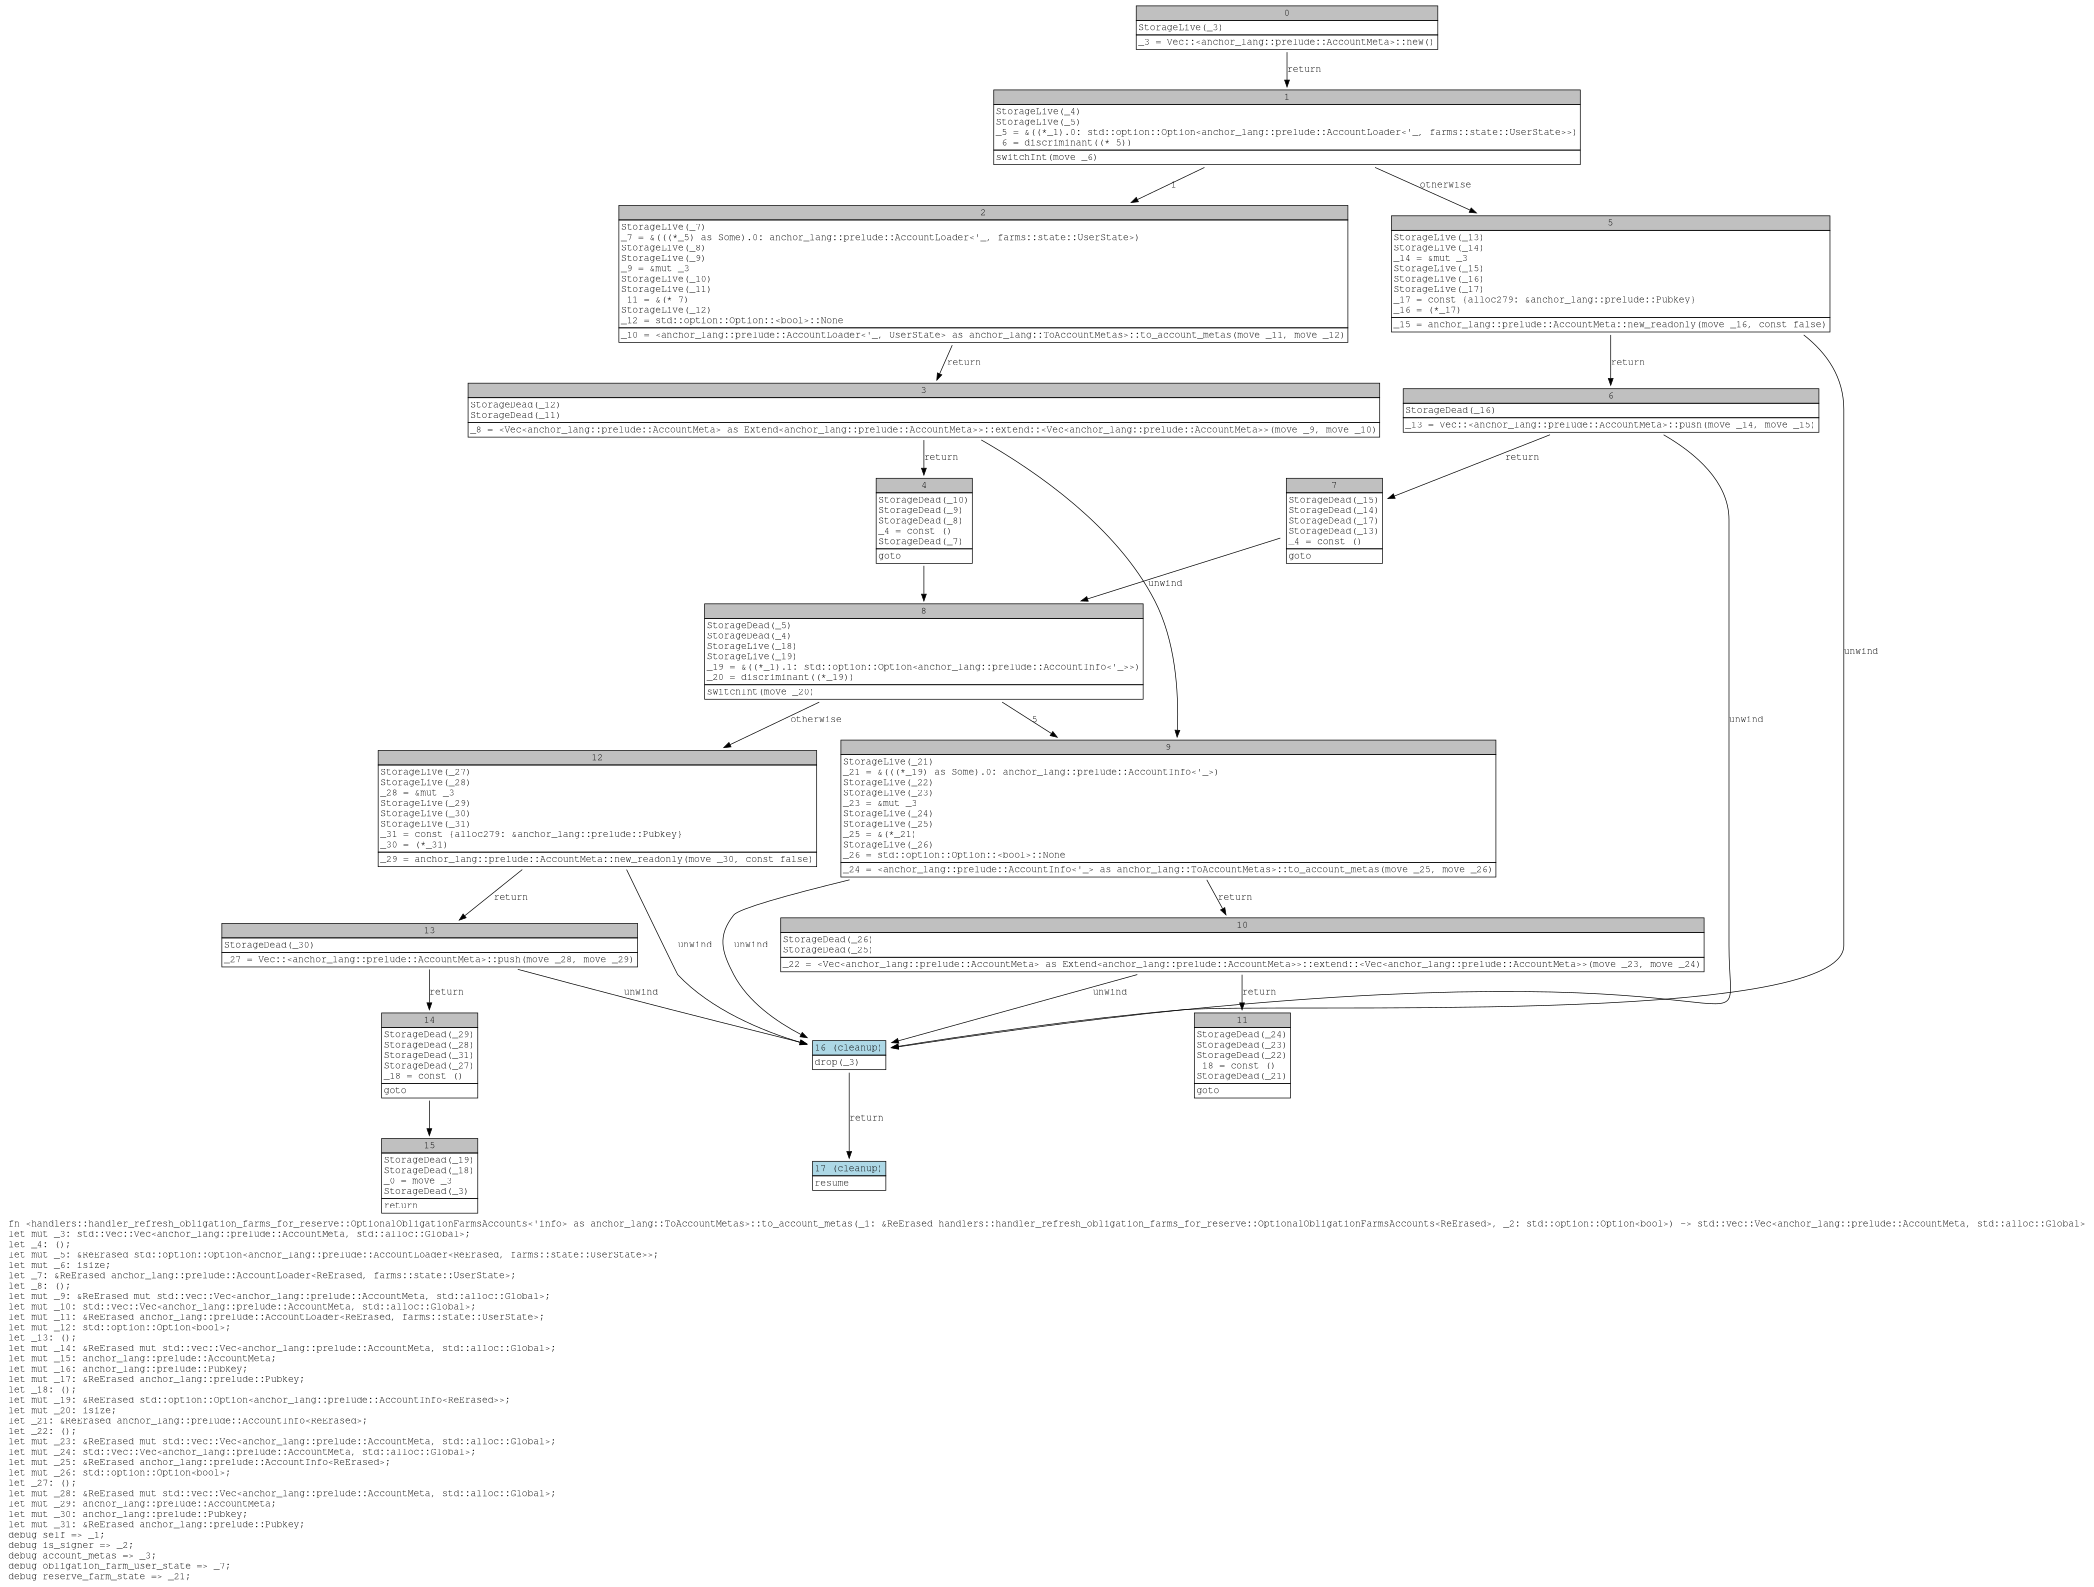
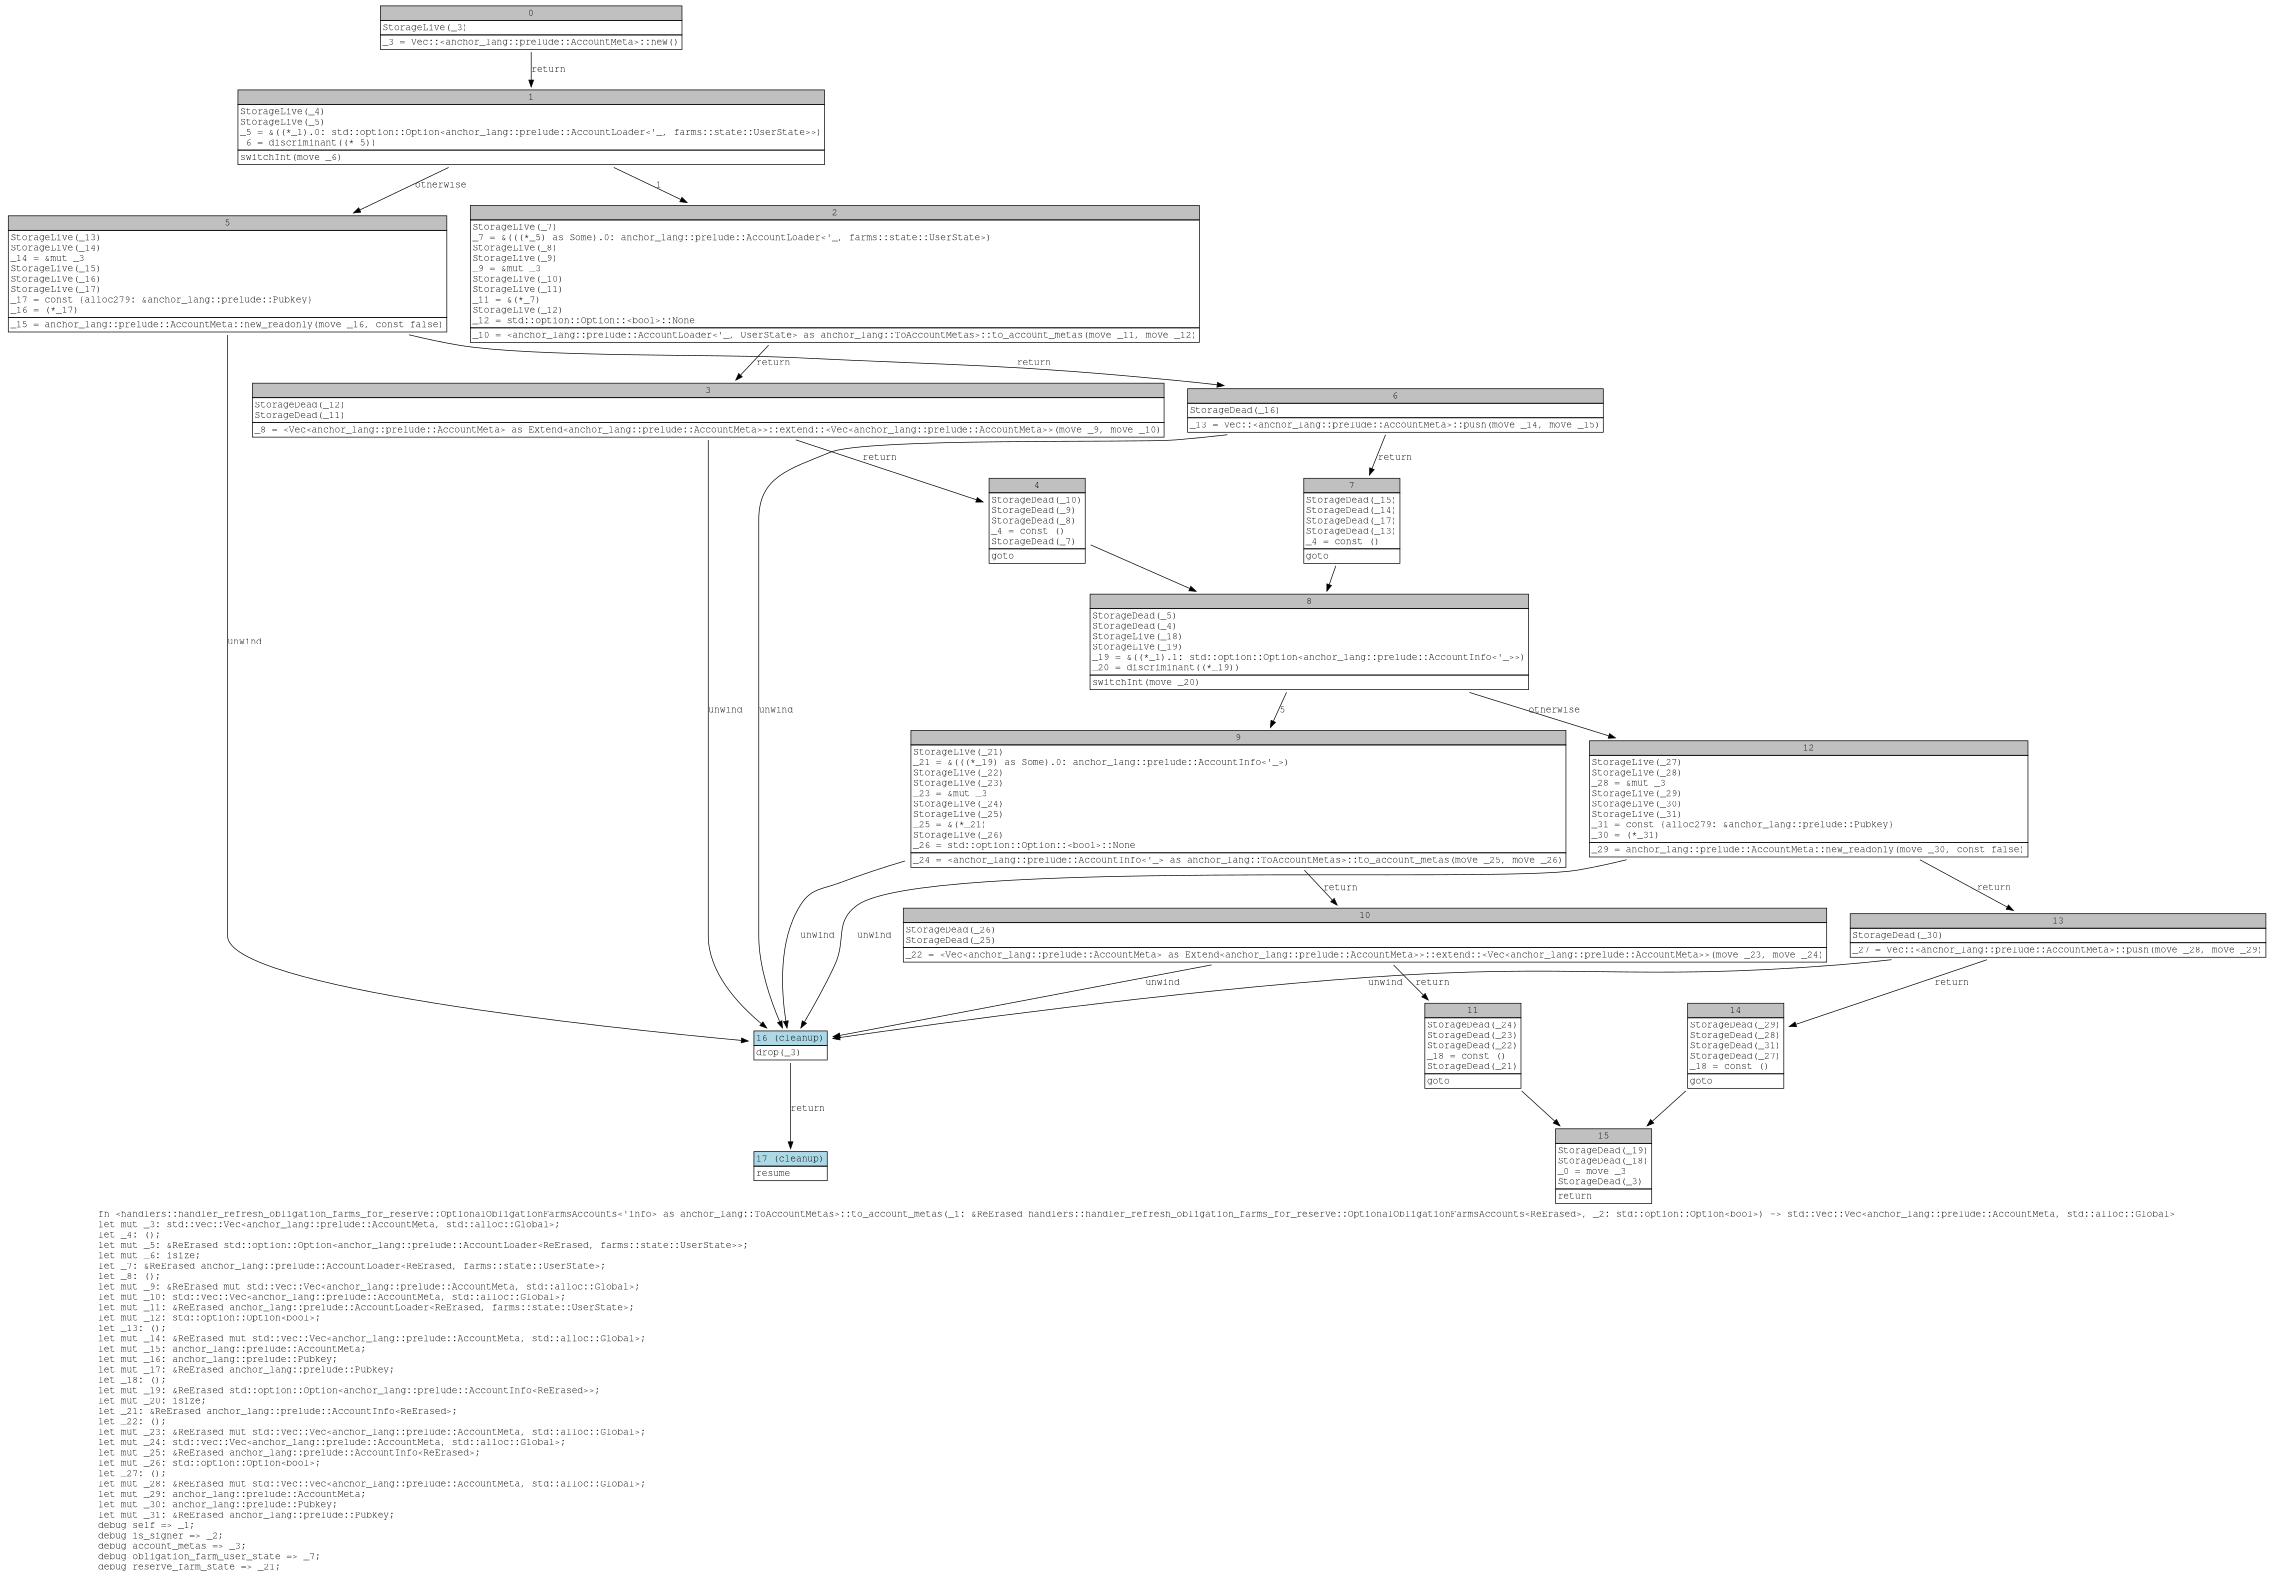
edge "3" -> "9": now "3" -> "16 (cleanup)"
edge "11" -> "15": added
